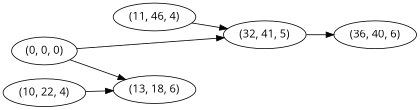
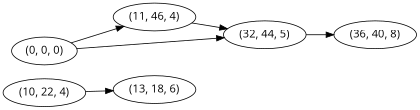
node "(32, 41, 5)": label "(32, 41, 5)" -> "(32, 44, 5)"
node "(36, 40, 6)": label "(36, 40, 6)" -> "(36, 40, 8)"
edge "(0, 0, 0)" -> "(13, 18, 6)": now "(0, 0, 0)" -> "(11, 46, 4)"
